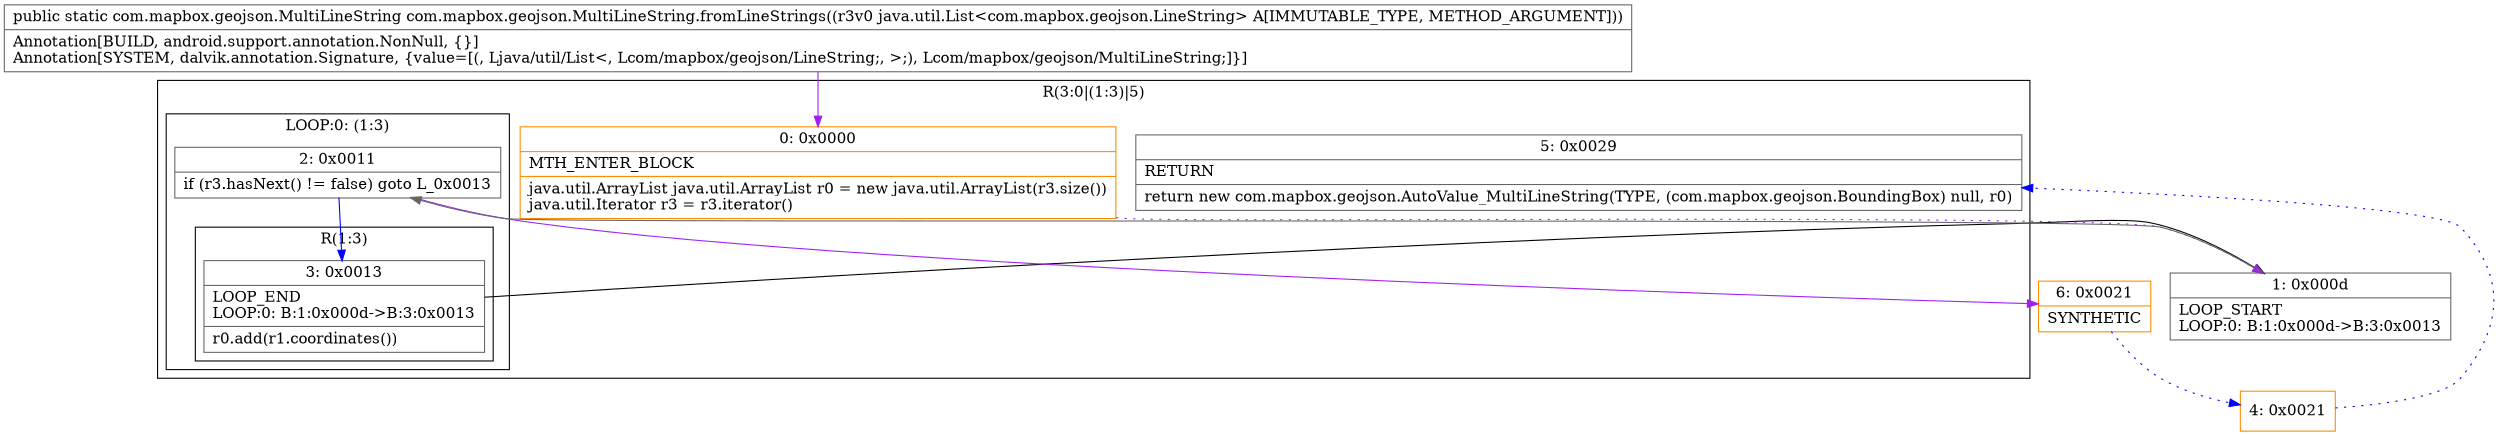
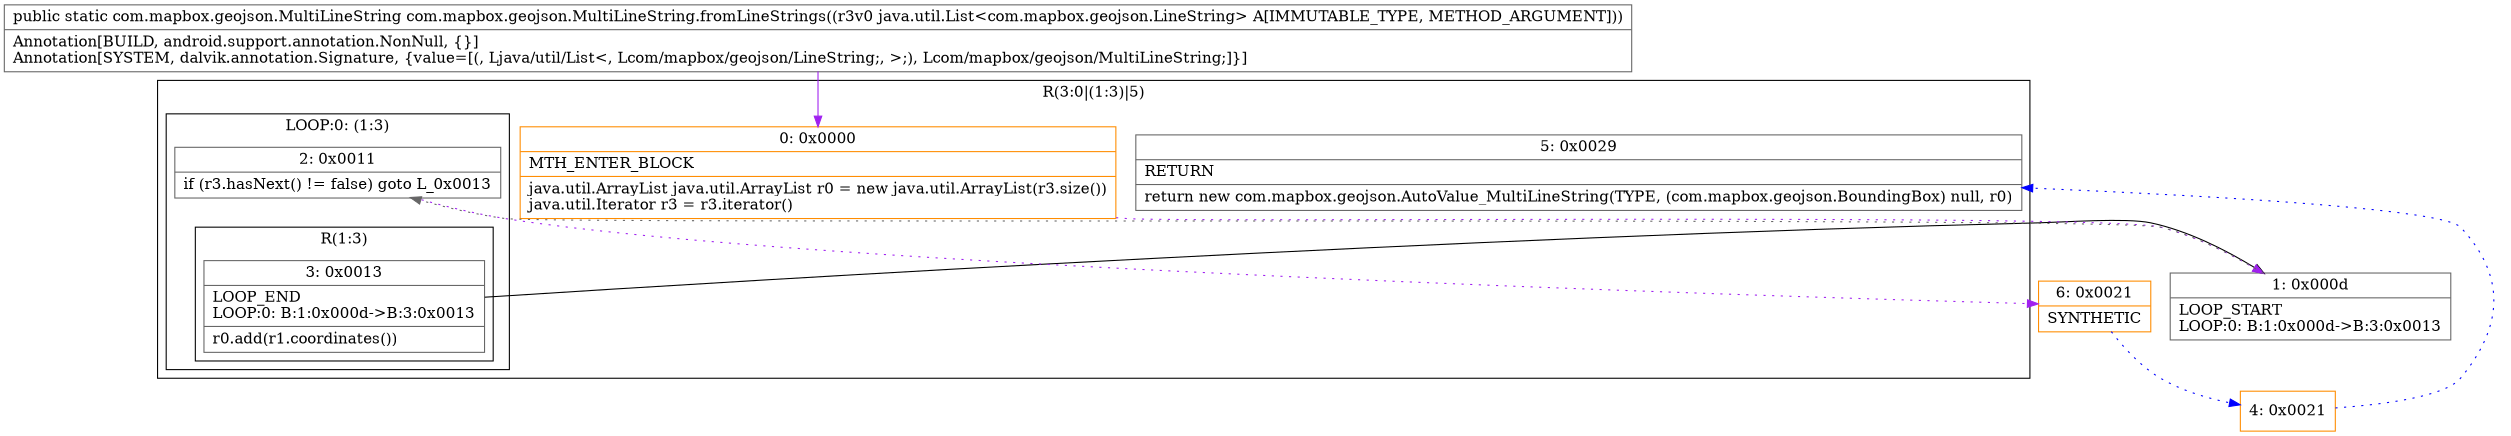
edge "2: 0x0011" -> "3: 0x0013": removed
edge "1: 0x000d" -> "2: 0x0011": style solid -> dotted
edge "2: 0x0011" -> "6: 0x0021": style solid -> dotted
